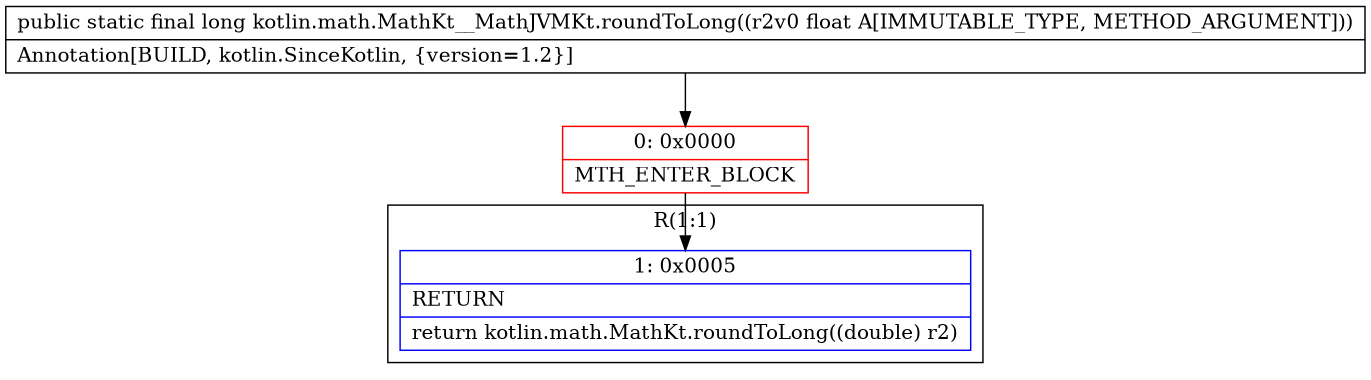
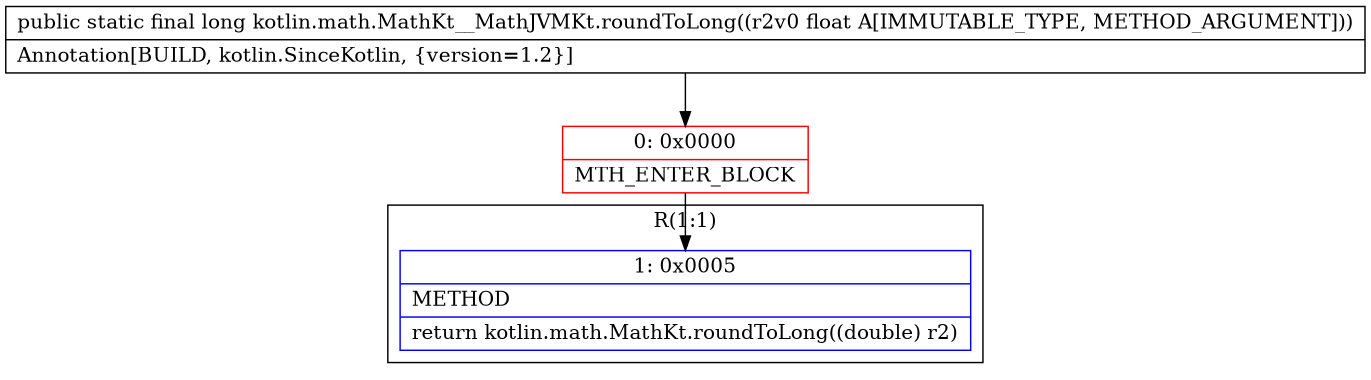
node "1: 0x0005": text "RETURN" -> "METHOD"
